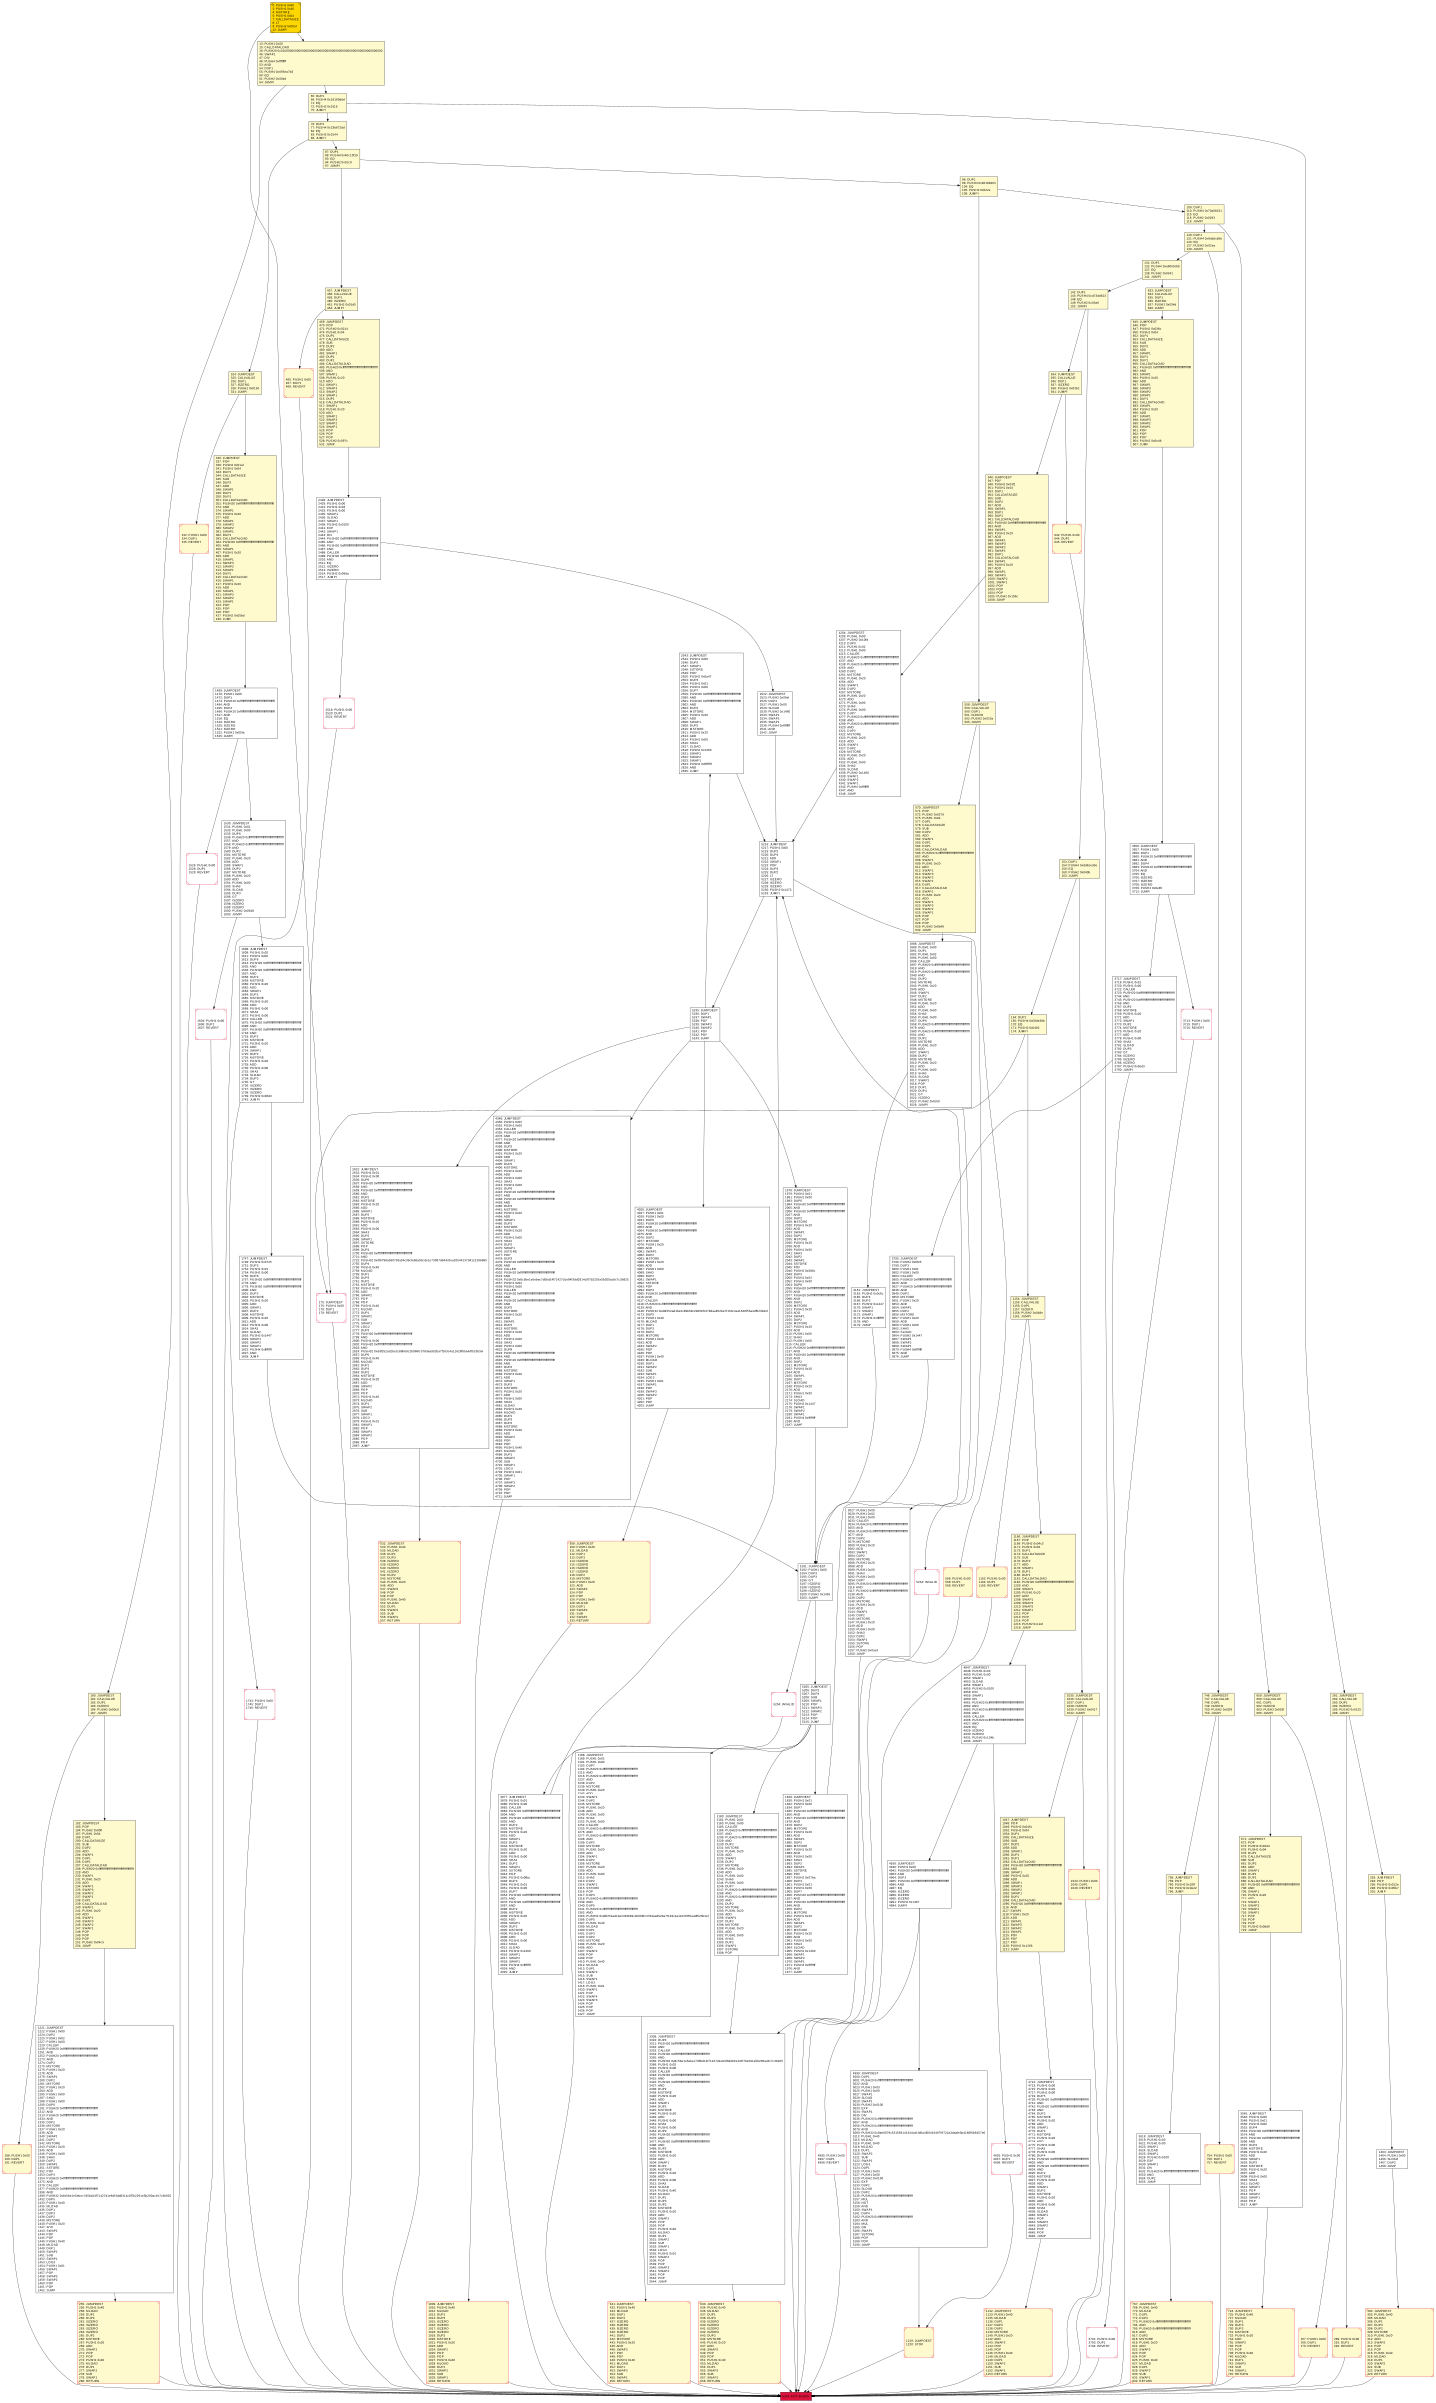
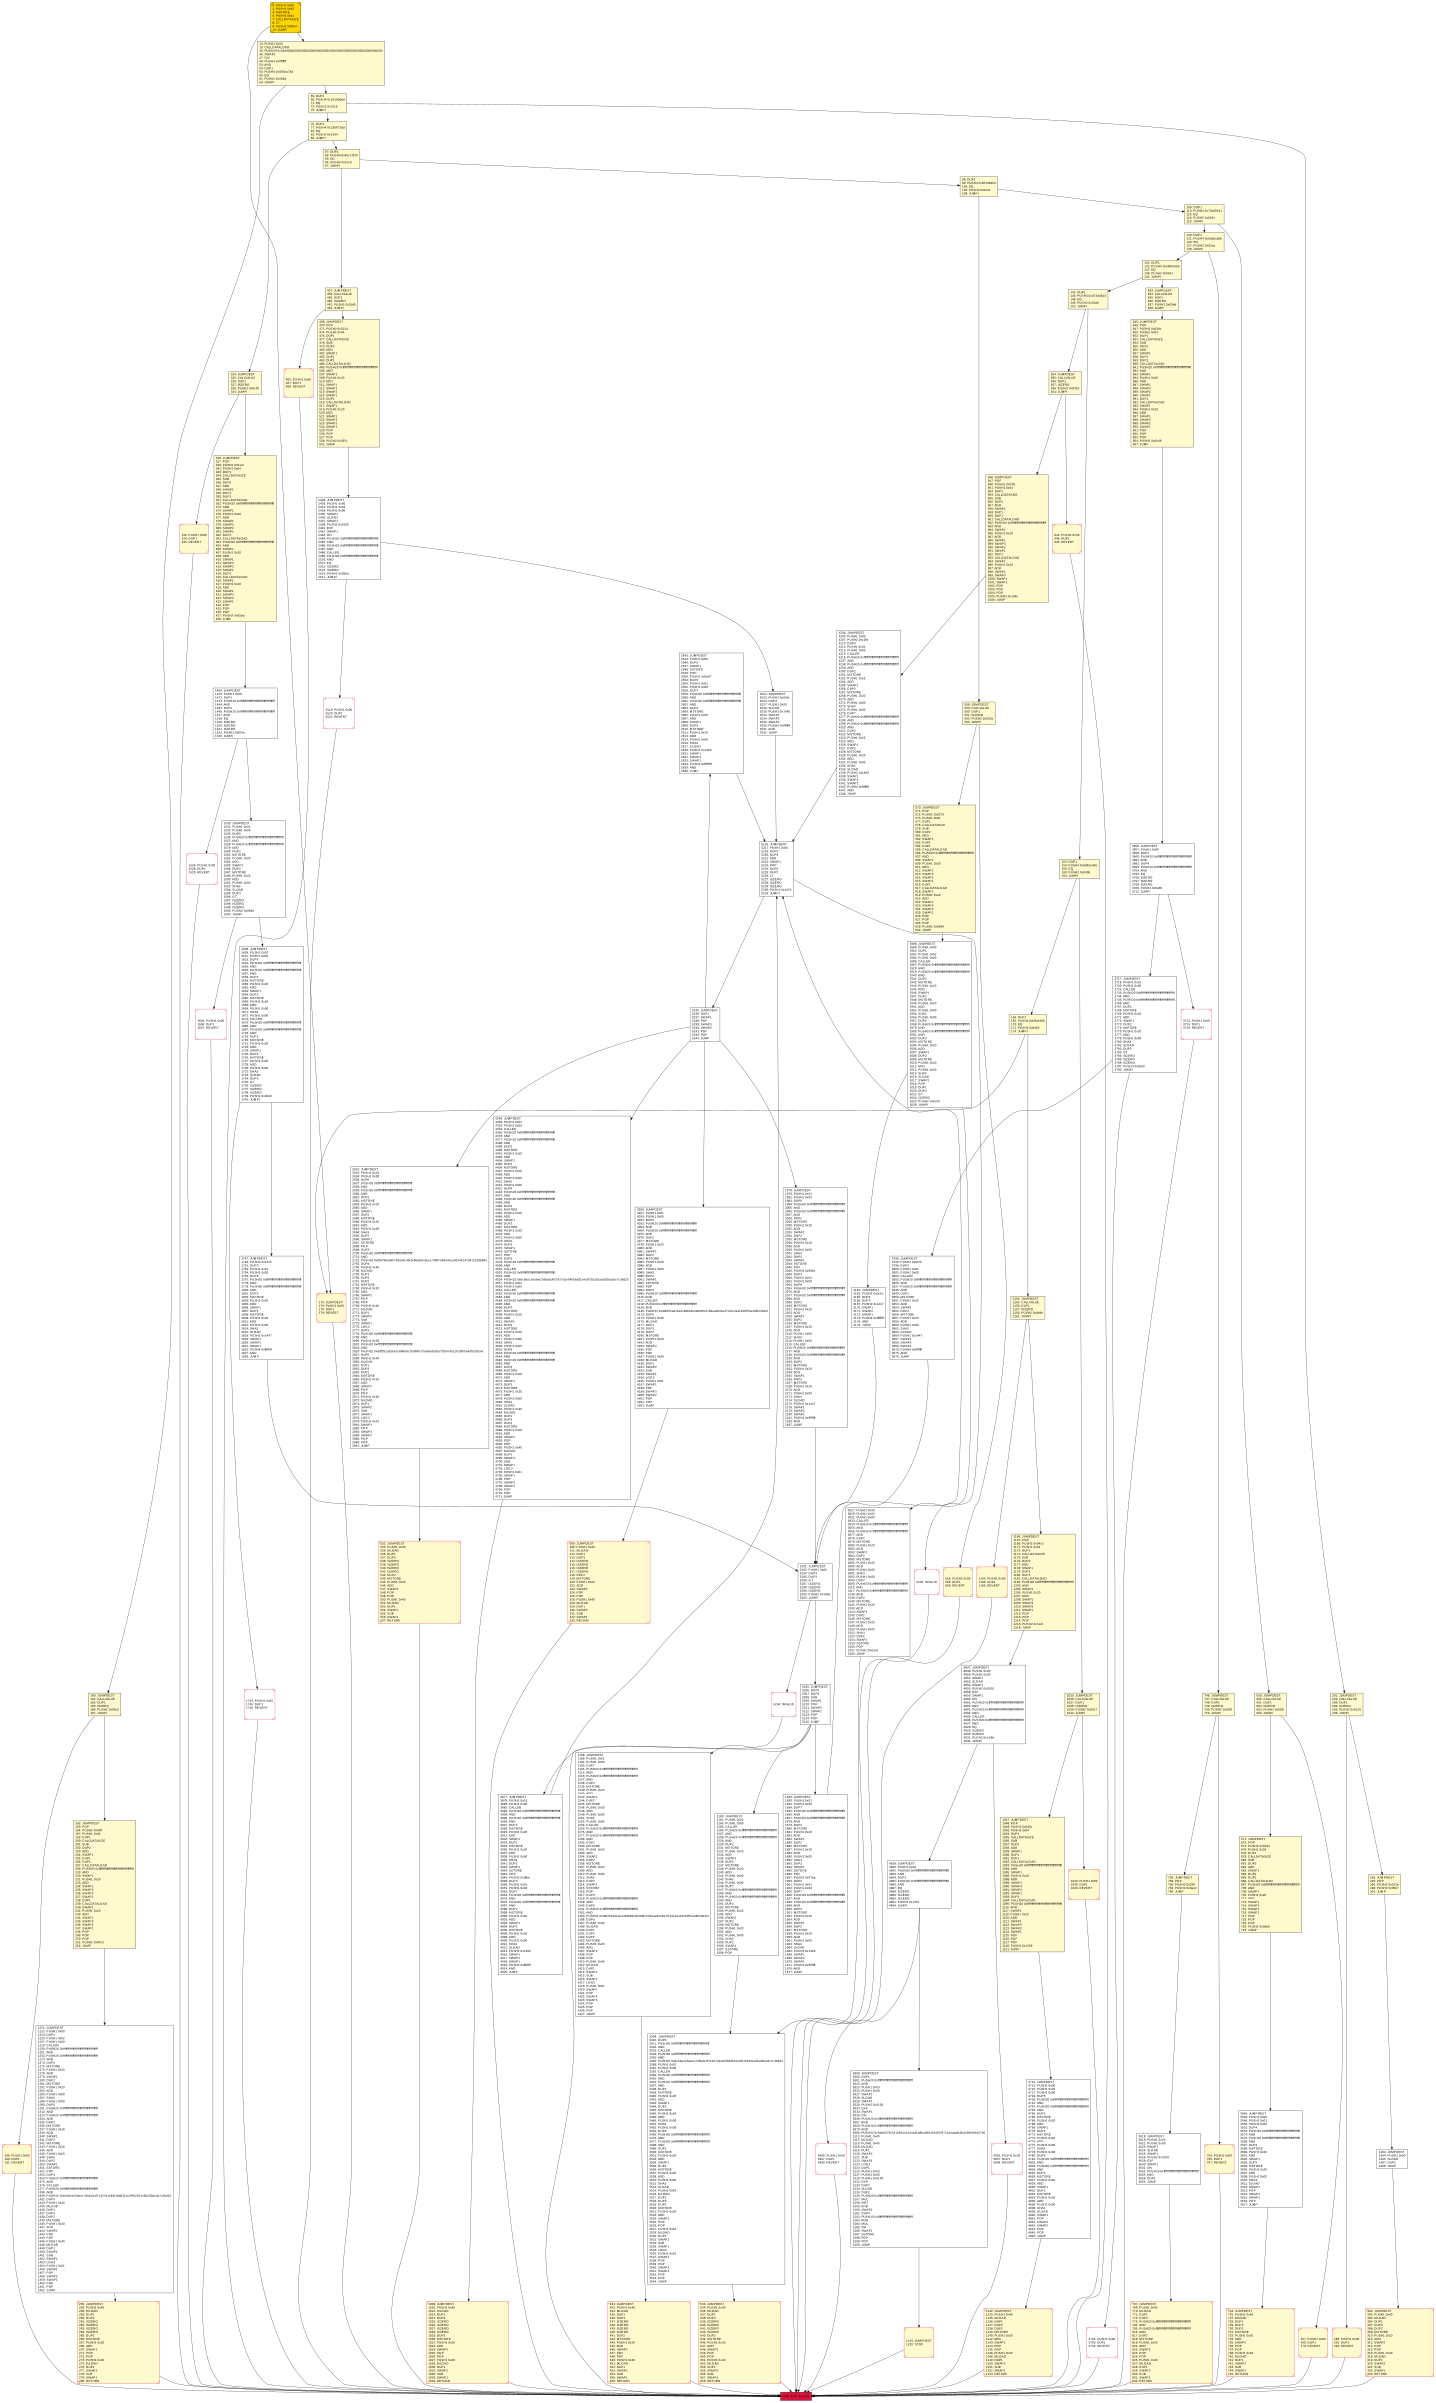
node "175: JUMPDEST 176: PUSH1 0x00 178: DUP1 179: REVERT": fillcolor white -> lemonchiffon
edge "4935: PUSH1 0x00 4937: DUP1 4938: REVERT" -> "1219: JUMPDEST 1220: STOP": now "4935: PUSH1 0x00 4937: DUP1 4938: REVERT" -> "5244: EXIT BLOCK"
